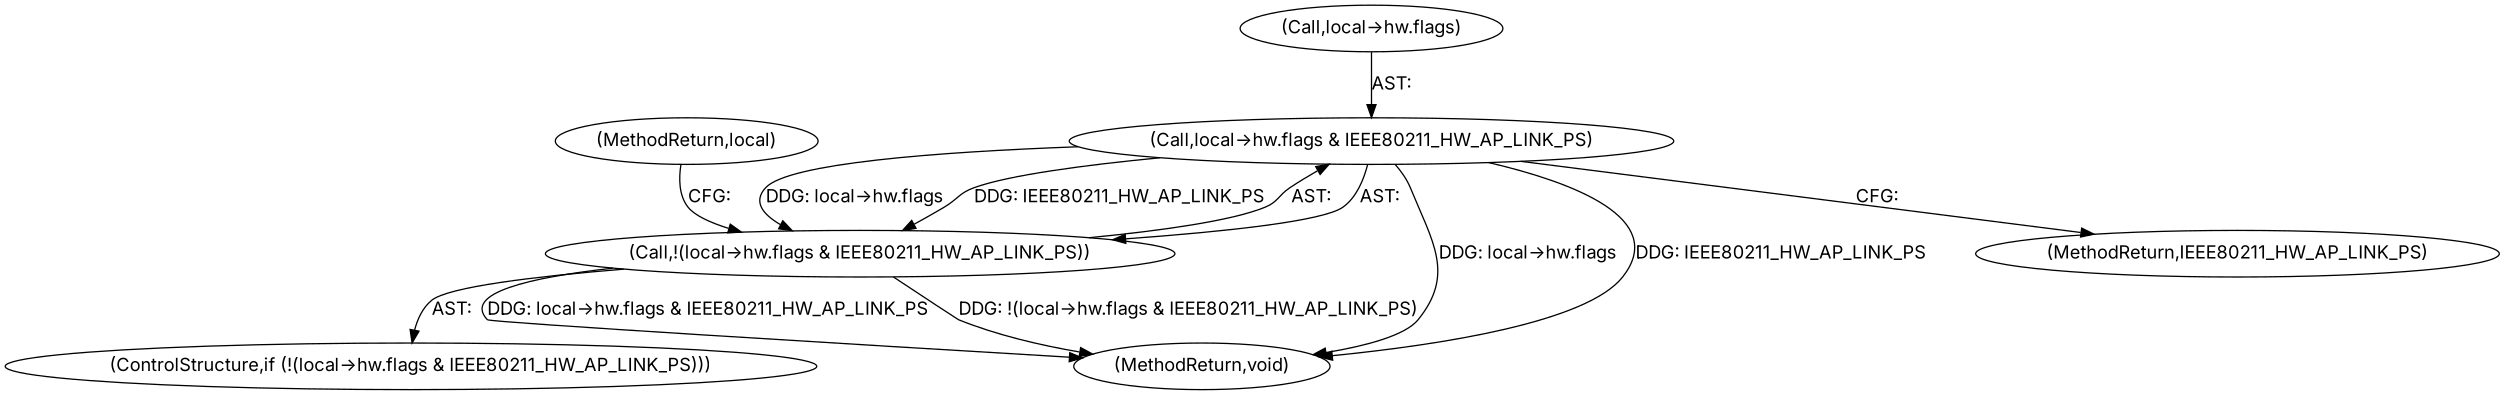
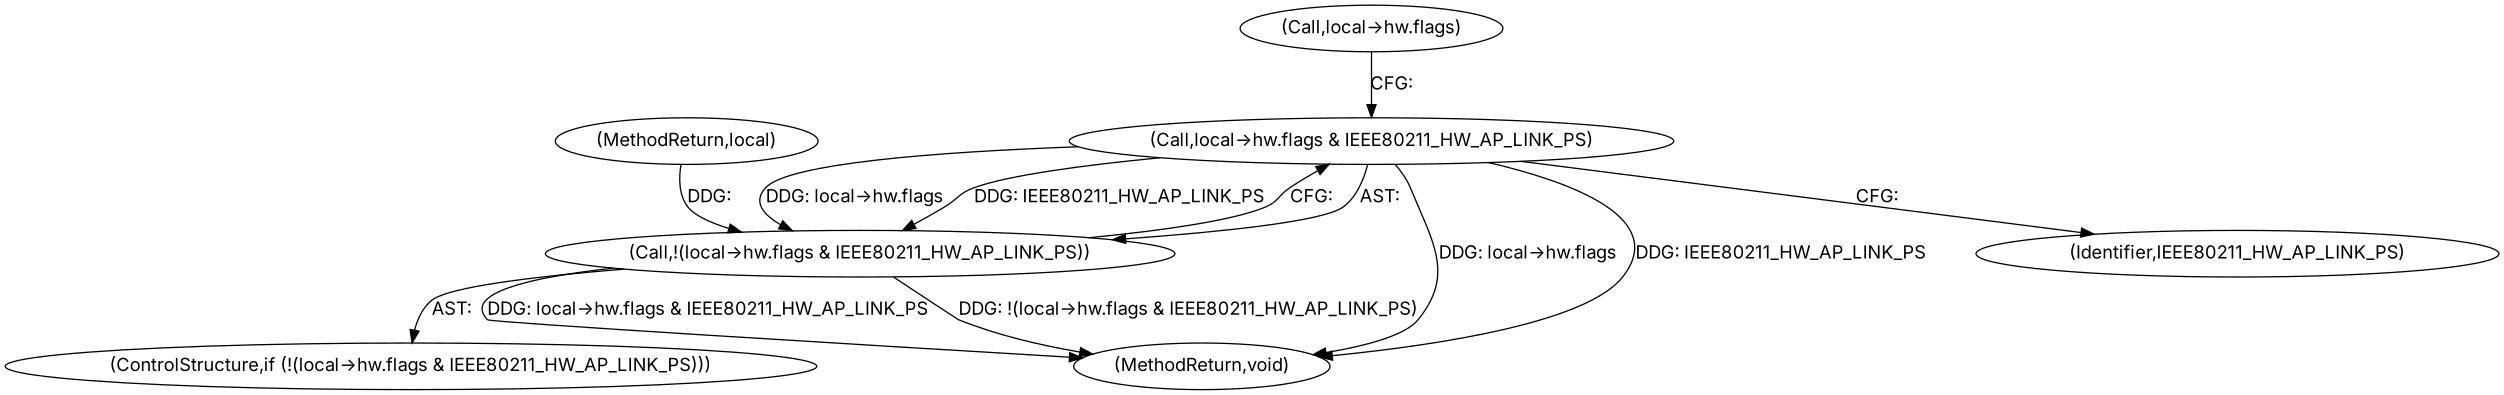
edge "(Call,local->hw.flags)" -> "(Call,local->hw.flags & IEEE80211_HW_AP_LINK_PS)": label "AST: " -> "CFG: "
edge "(MethodReturn,local)" -> "(Call,!(local->hw.flags & IEEE80211_HW_AP_LINK_PS))": label "CFG: " -> "DDG: "
edge "(Call,!(local->hw.flags & IEEE80211_HW_AP_LINK_PS))" -> "(Call,local->hw.flags & IEEE80211_HW_AP_LINK_PS)": label "AST: " -> "CFG: "
node "(MethodReturn,IEEE80211_HW_AP_LINK_PS)": label "(MethodReturn,IEEE80211_HW_AP_LINK_PS)" -> "(Identifier,IEEE80211_HW_AP_LINK_PS)"
